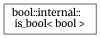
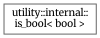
node "bool::internal:: is_bool< bool >": label "bool::internal:: is_bool< bool >" -> "utility::internal:: is_bool< bool >"
